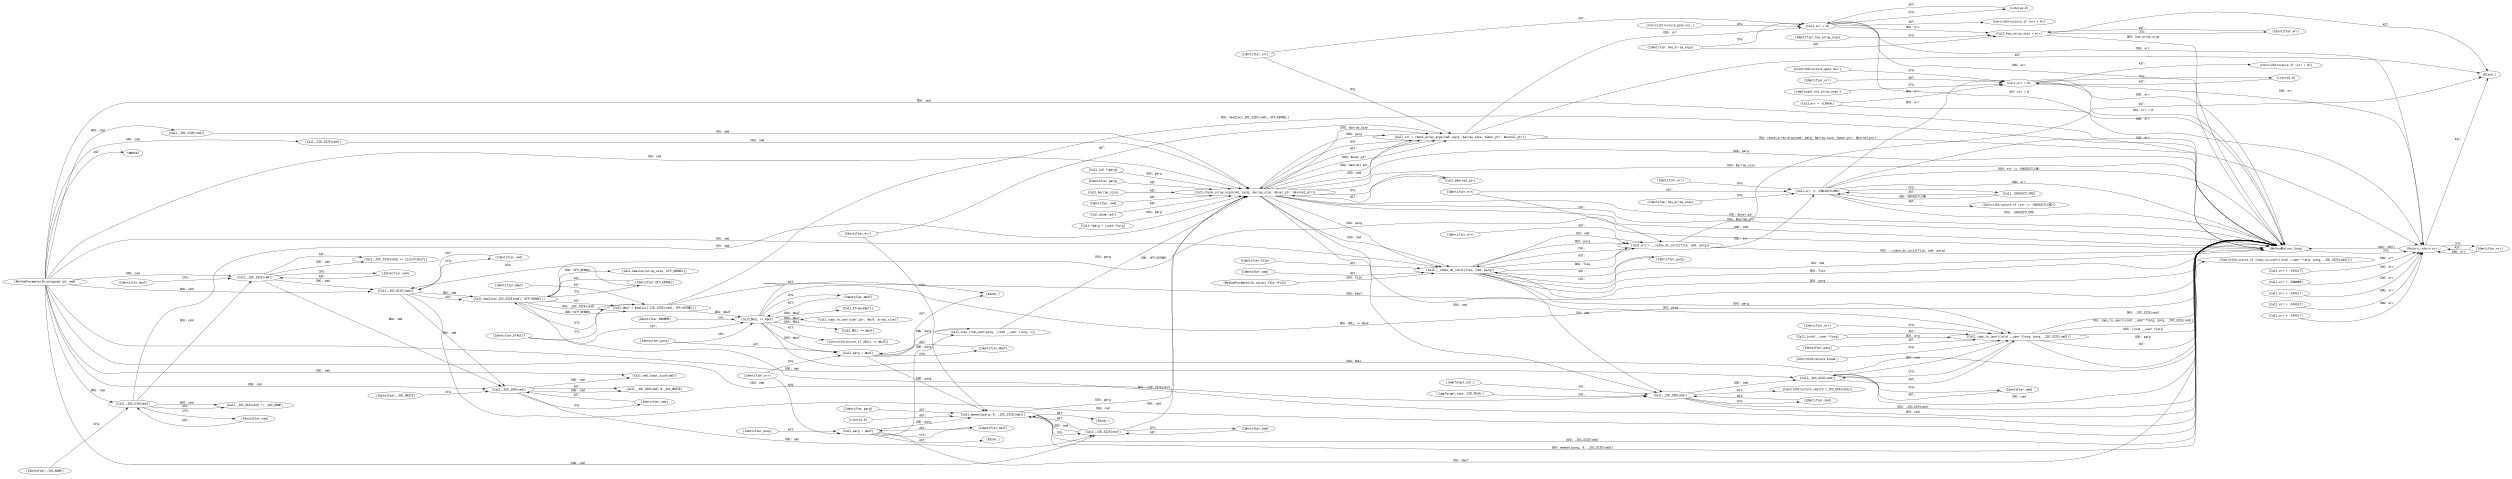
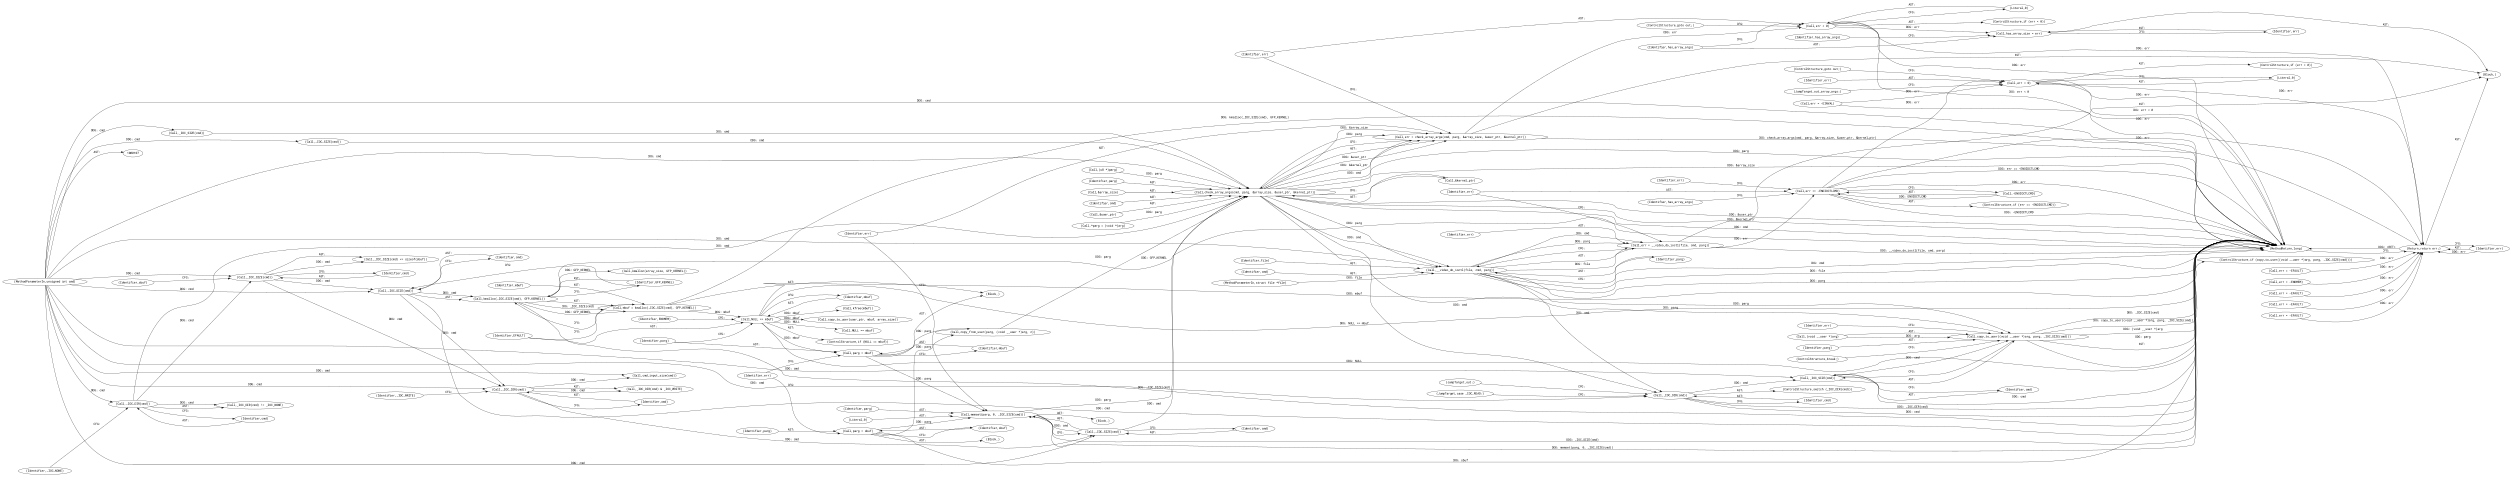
edge "(Call,has_array_size = err)" -> "(MethodReturn,long)": removed, label "DDG: has_array_args"
